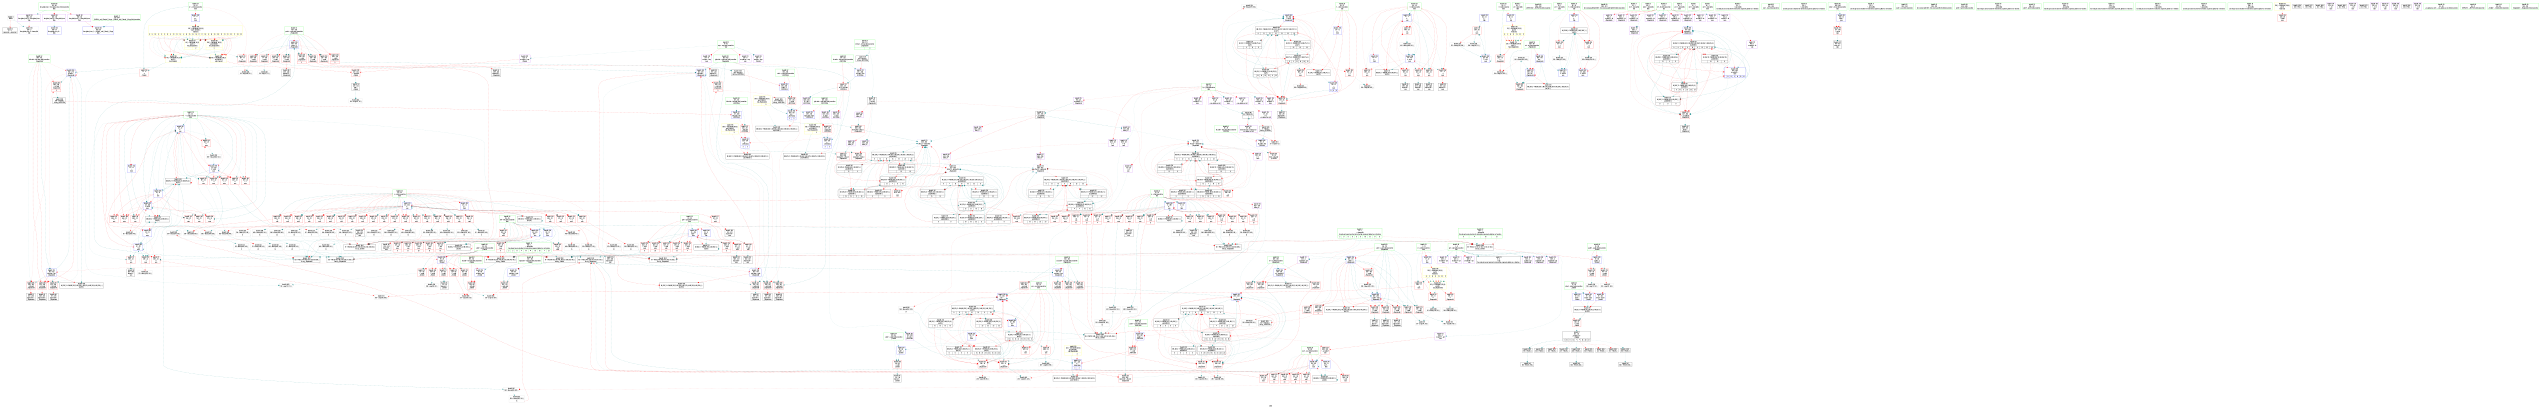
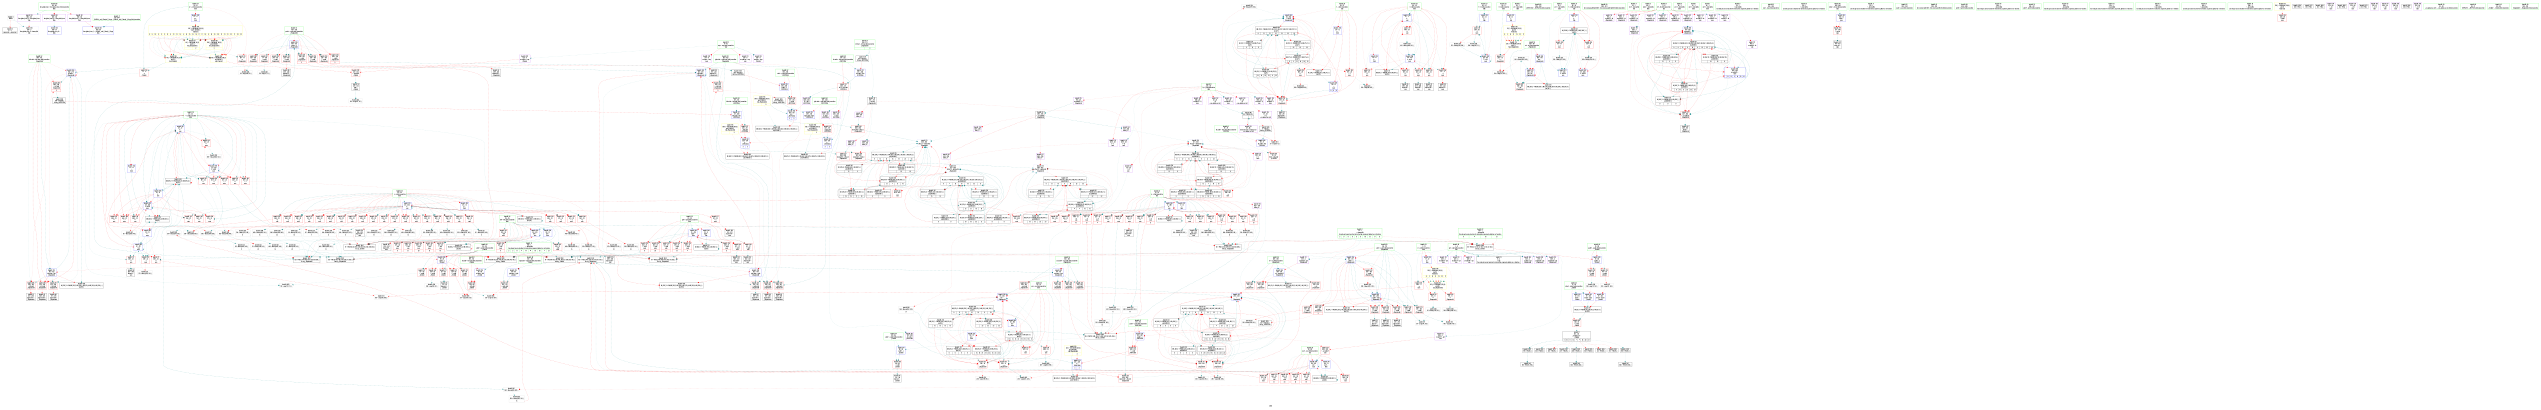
node "NodeID: 27": added
